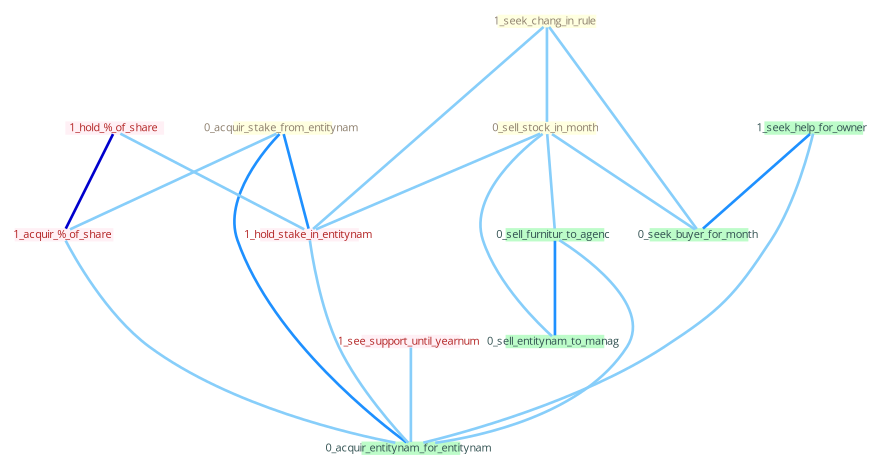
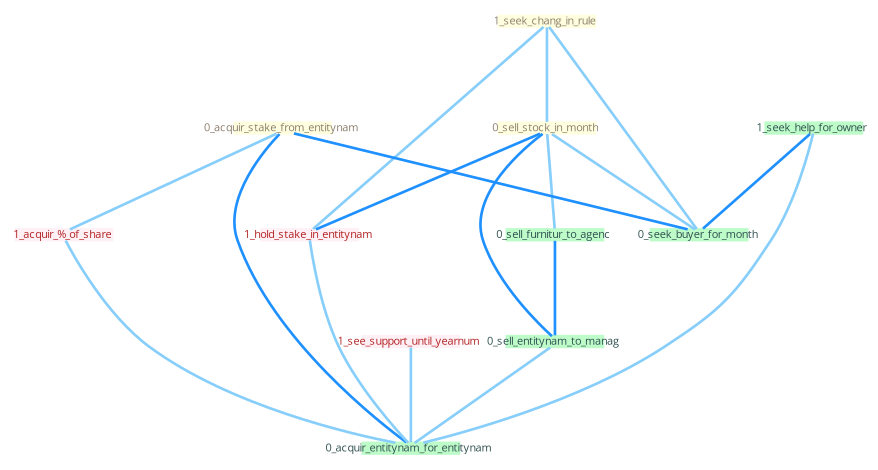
node "1_hold_%_of_share": removed
edge "0_acquir_stake_from_entitynam" -- "1_hold_stake_in_entitynam": now "0_acquir_stake_from_entitynam" -- "0_seek_buyer_for_month"
edge "0_sell_stock_in_month" -- "1_hold_stake_in_entitynam": color #87cefa -> #1e90ff
edge "0_sell_stock_in_month" -- "0_sell_entitynam_to_manag": color #87cefa -> #1e90ff
edge "0_sell_furnitur_to_agenc" -- "0_acquir_entitynam_for_entitynam": now "0_sell_entitynam_to_manag" -- "0_acquir_entitynam_for_entitynam"
